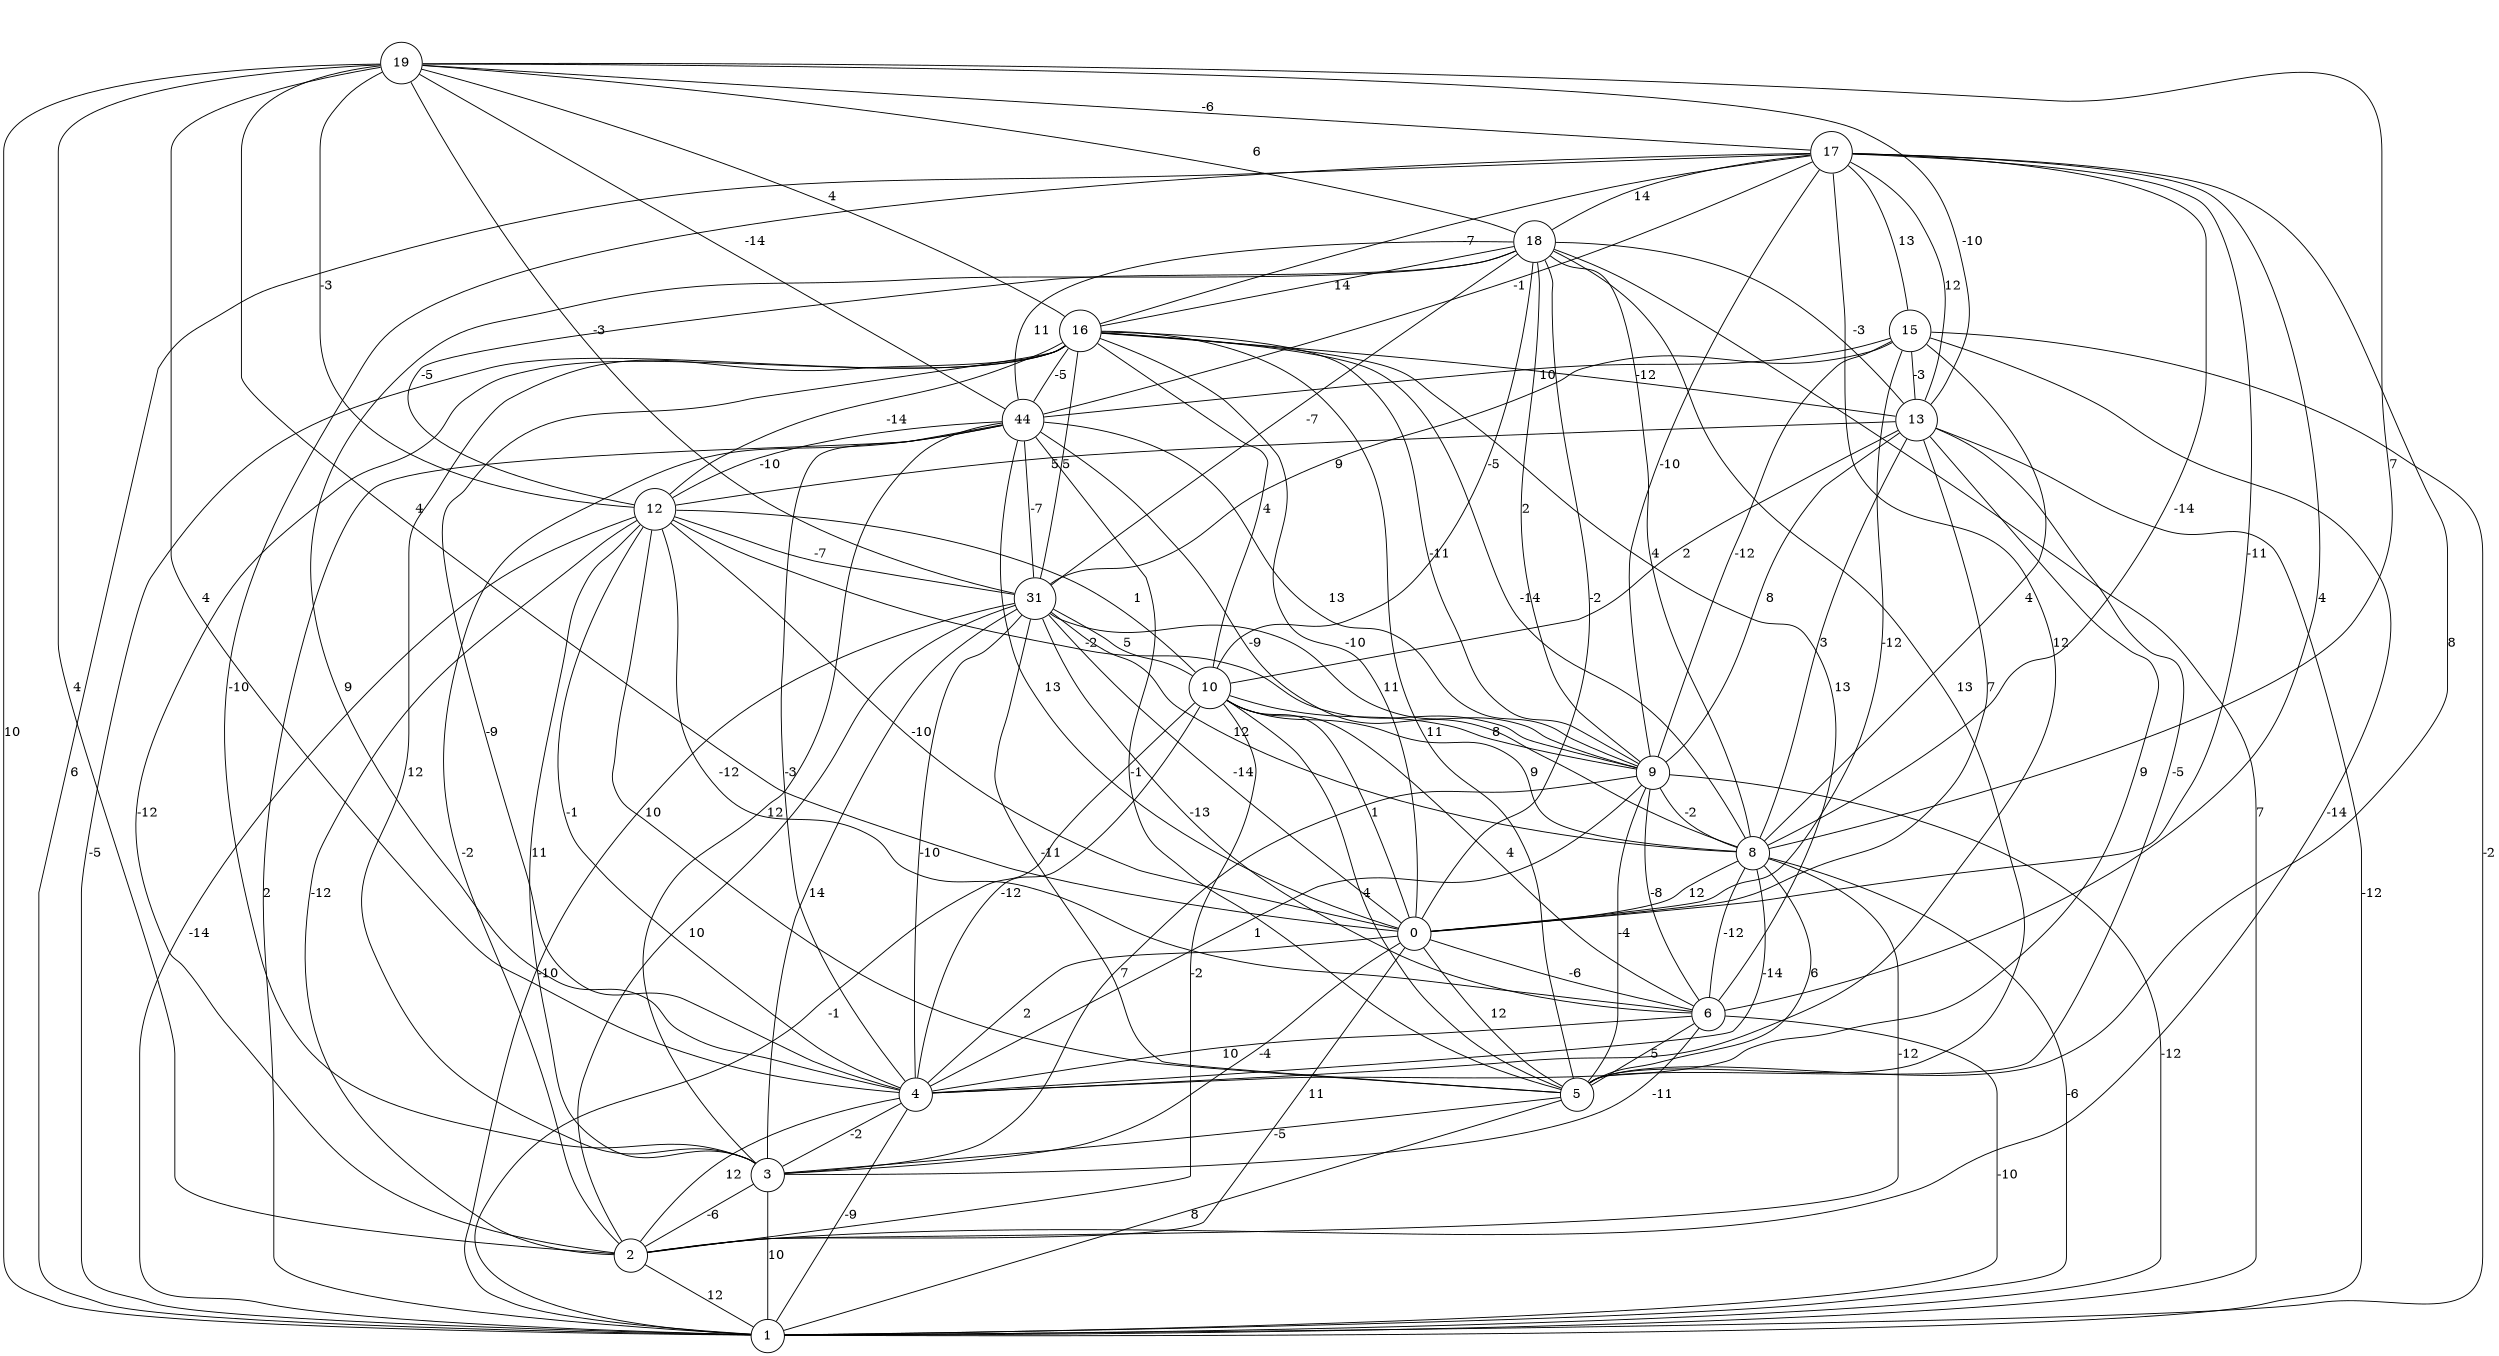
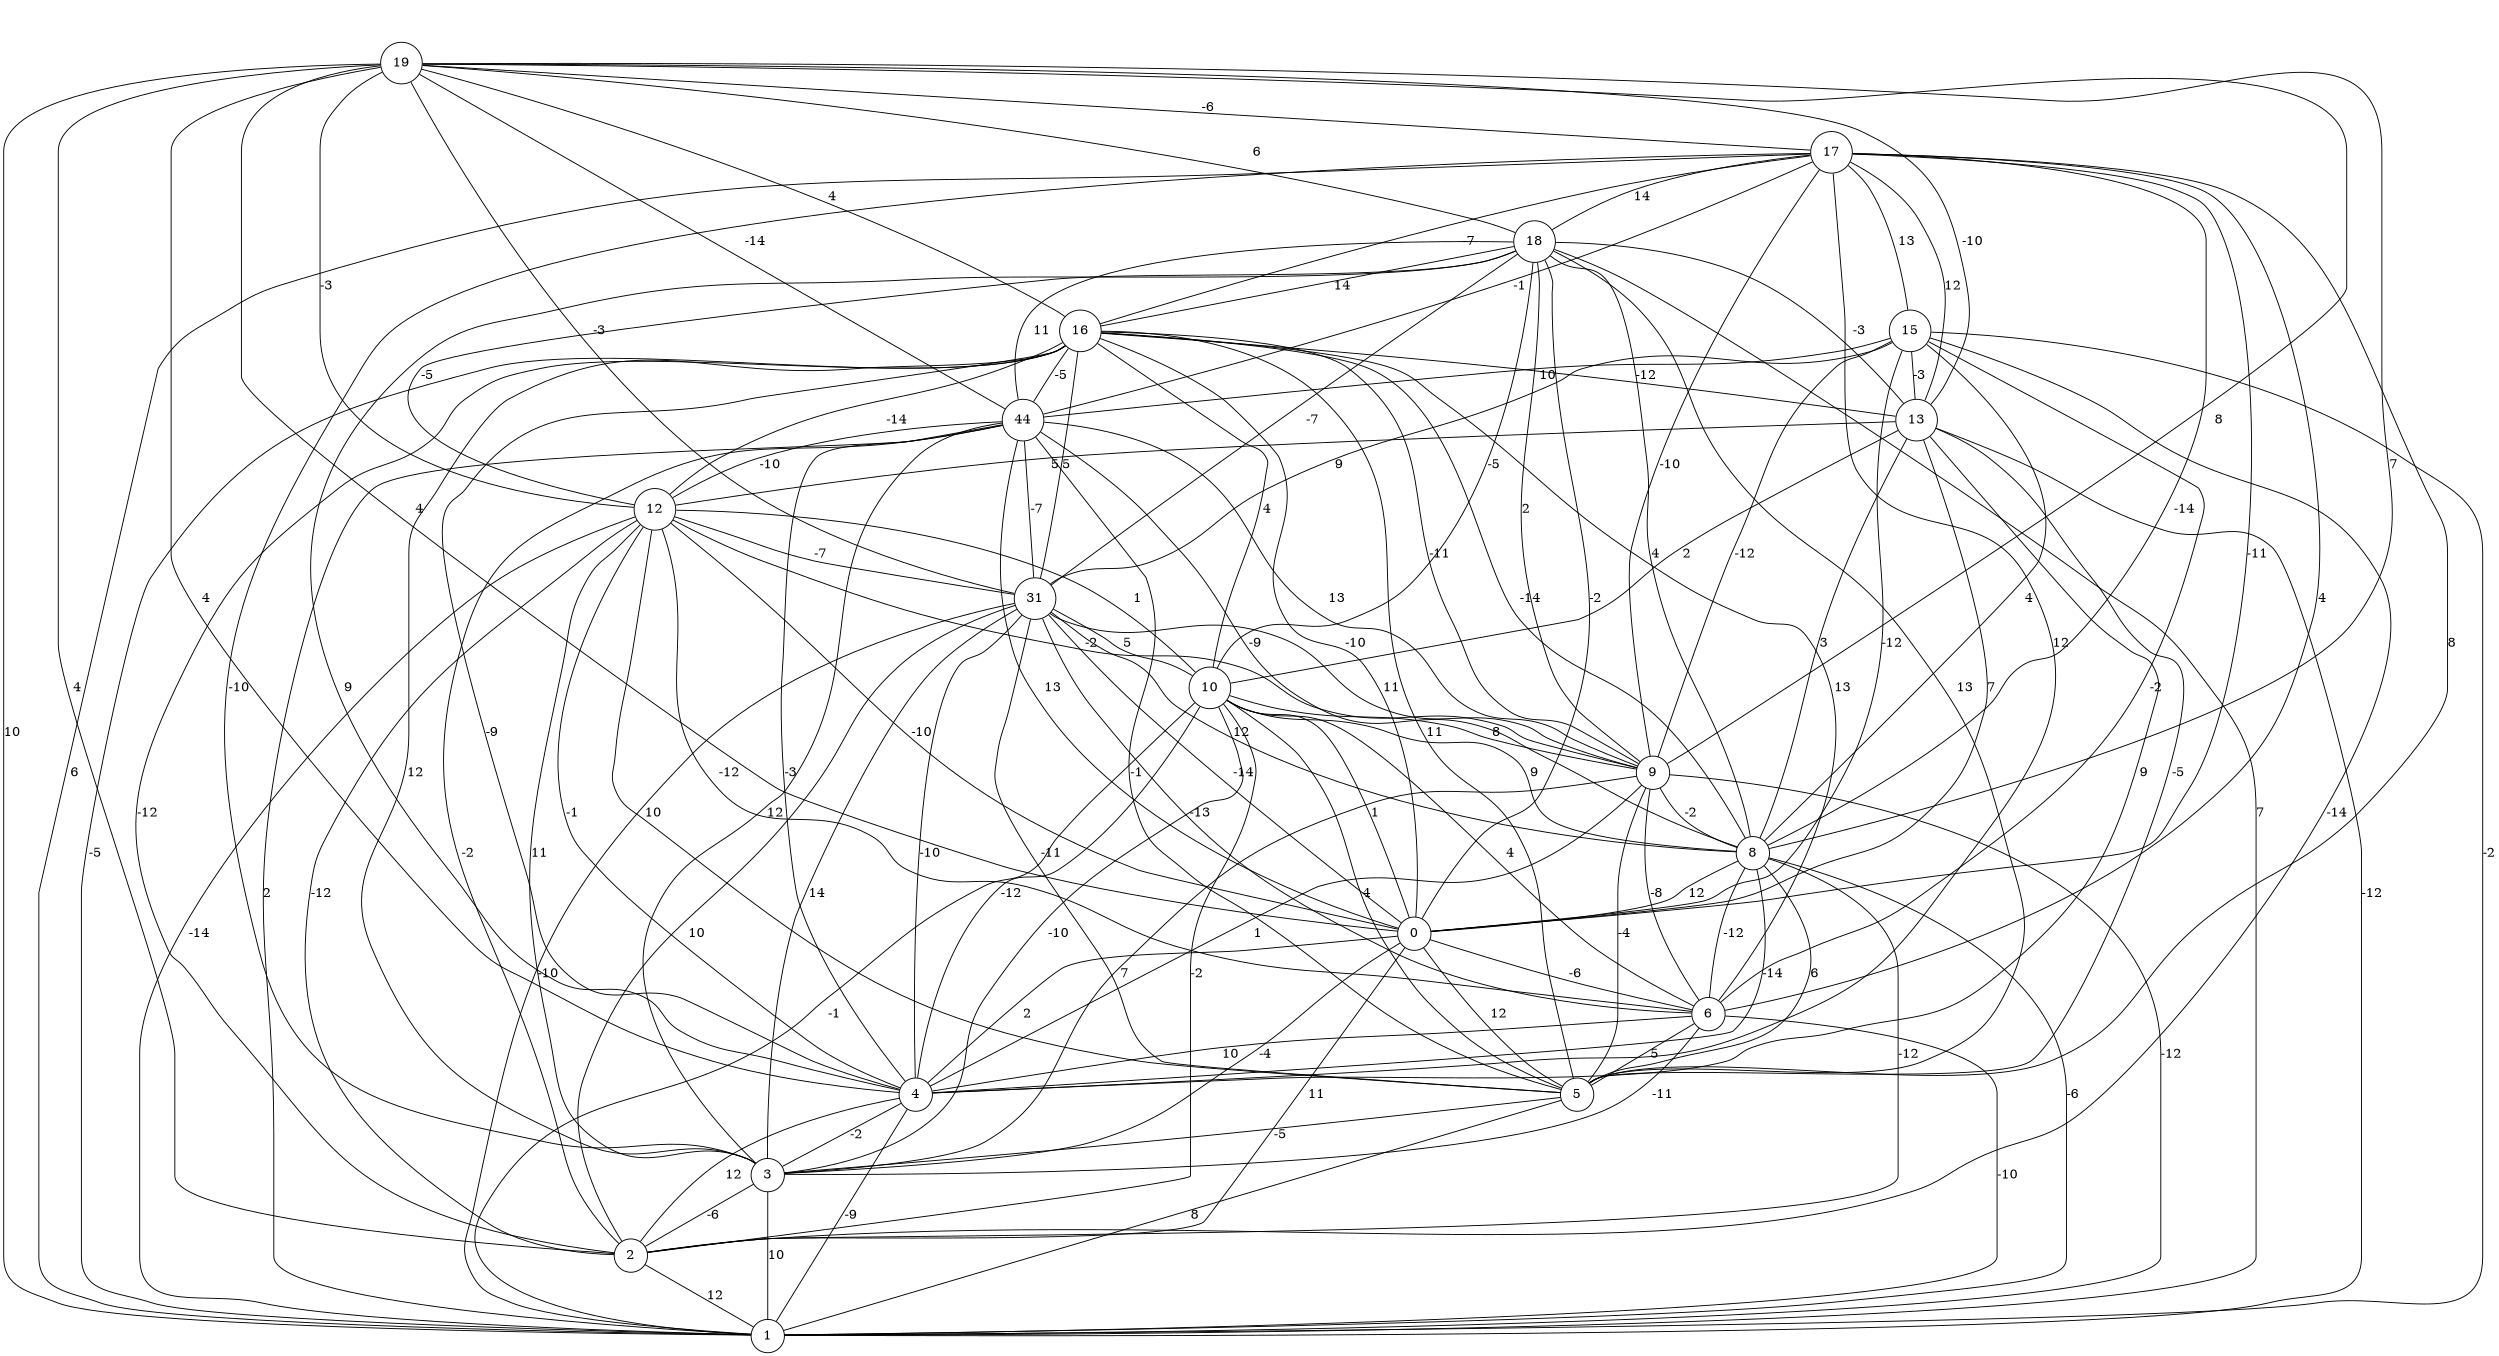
edge "13" -- "9": now "19" -- "9"
edge "15" -- "6": added, label "-2"
edge "10" -- "3": added, label "-10"
